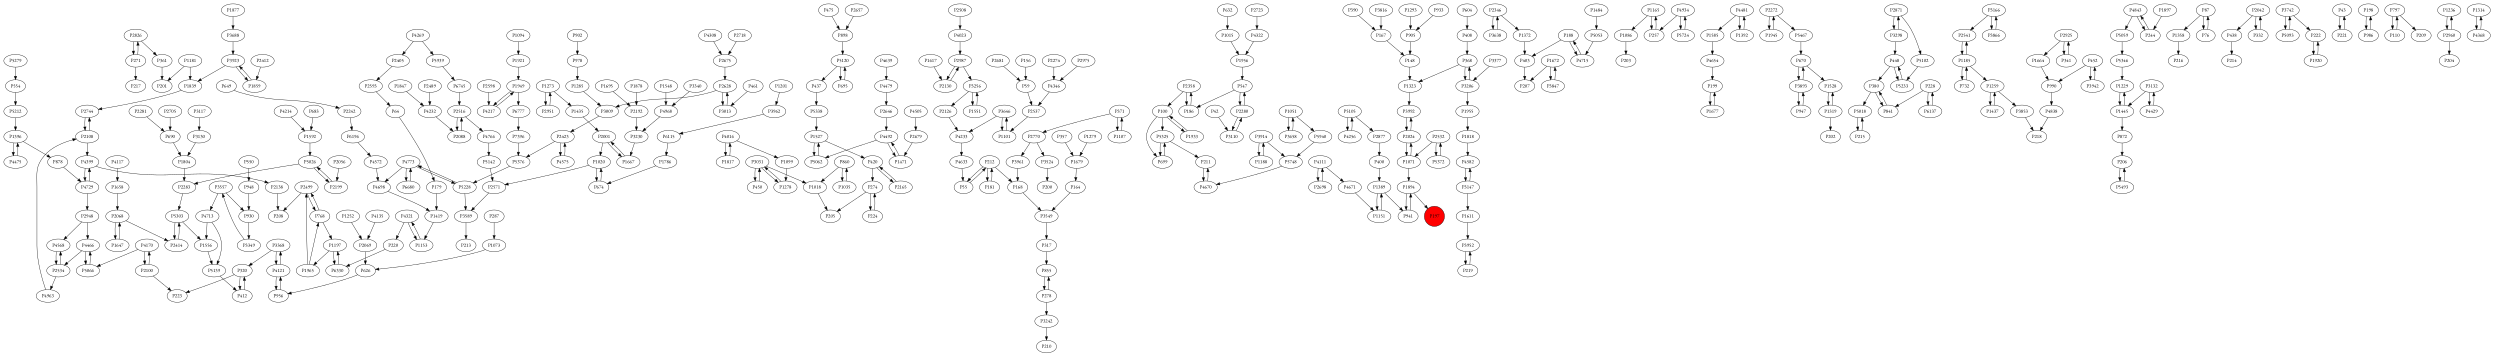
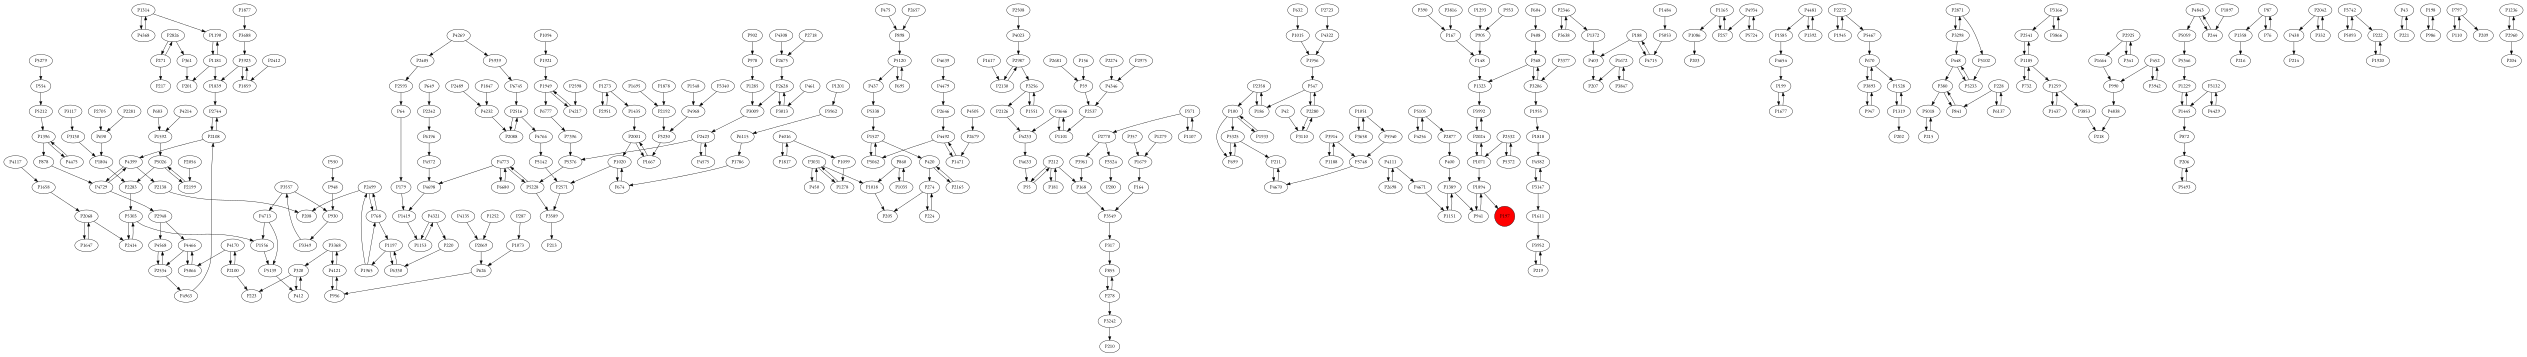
node "P1190": added
